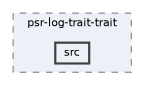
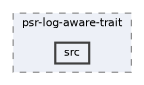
cluster "psr-log-trait-trait": label "psr-log-trait-trait" -> "psr-log-aware-trait"
